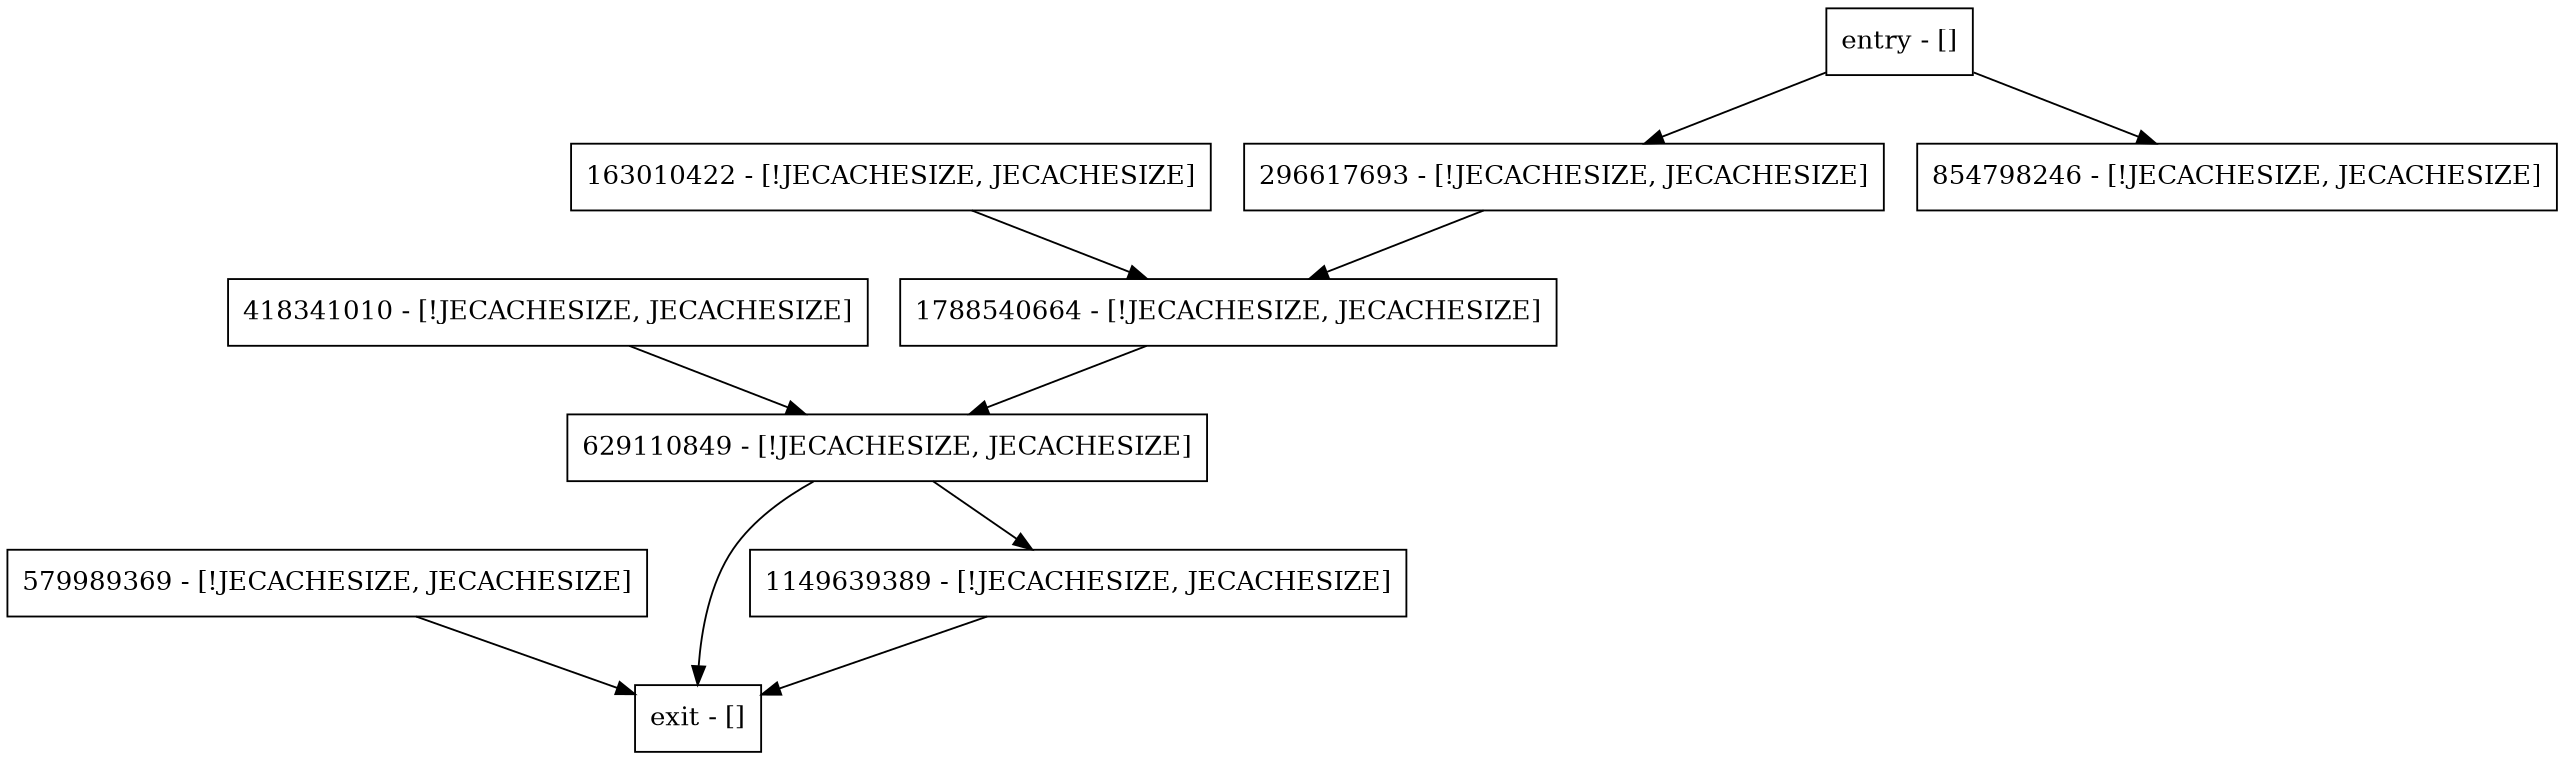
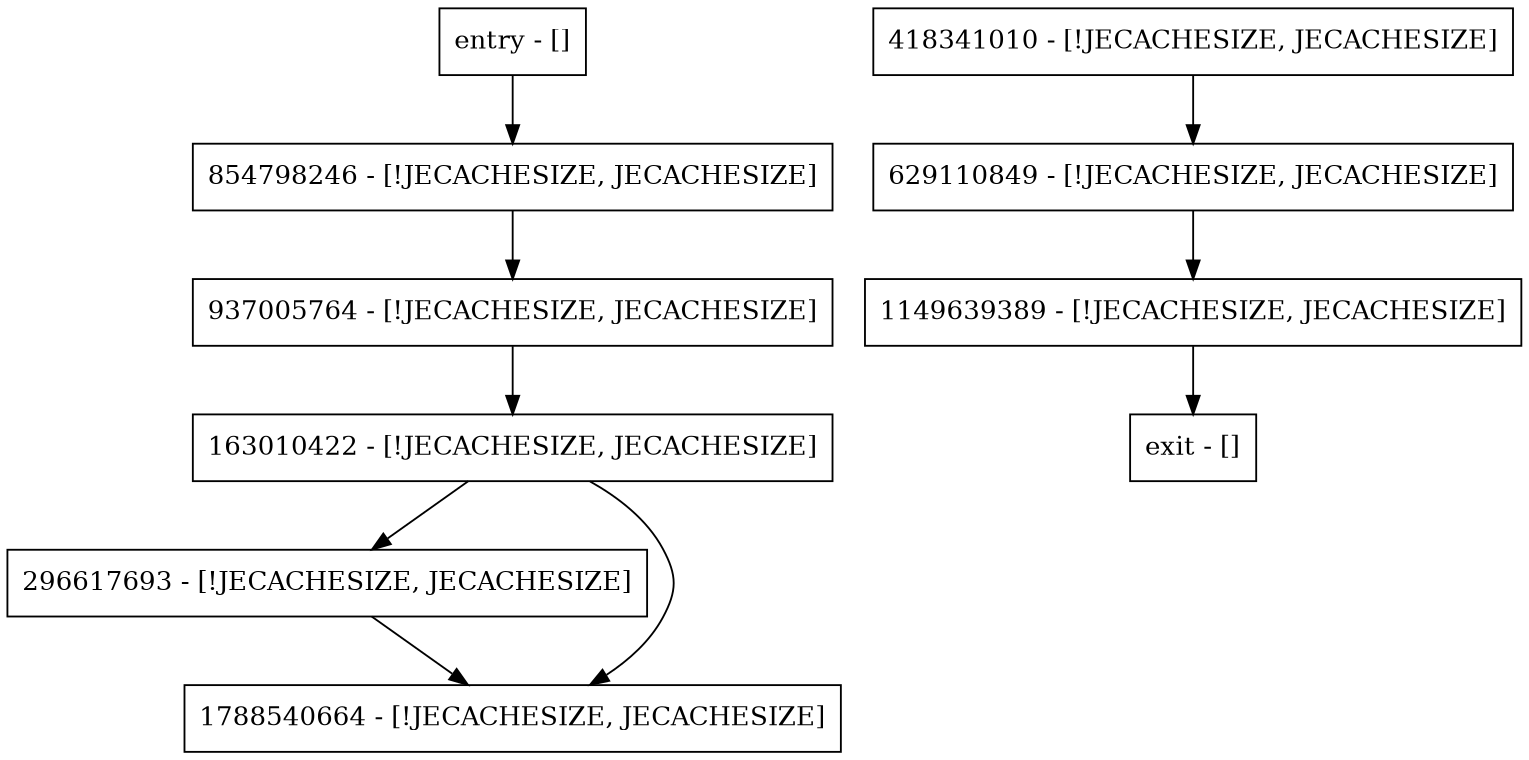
edge "entry - []" -> "296617693 - [!JECACHESIZE, JECACHESIZE]": now "163010422 - [!JECACHESIZE, JECACHESIZE]" -> "296617693 - [!JECACHESIZE, JECACHESIZE]"
node "937005764 - [!JECACHESIZE, JECACHESIZE]": added
edge "1788540664 - [!JECACHESIZE, JECACHESIZE]" -> "629110849 - [!JECACHESIZE, JECACHESIZE]": removed
edge "629110849 - [!JECACHESIZE, JECACHESIZE]" -> "exit - []": removed
node "579989369 - [!JECACHESIZE, JECACHESIZE]": removed
